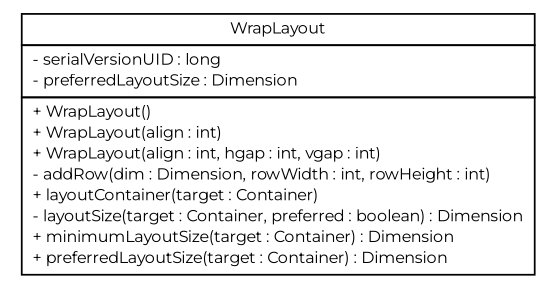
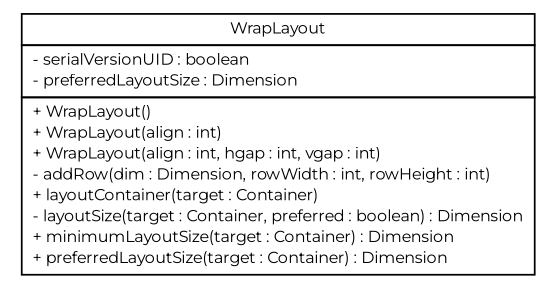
node "WrapLayout": text "- serialVersionUID : long" -> "- serialVersionUID : boolean"
